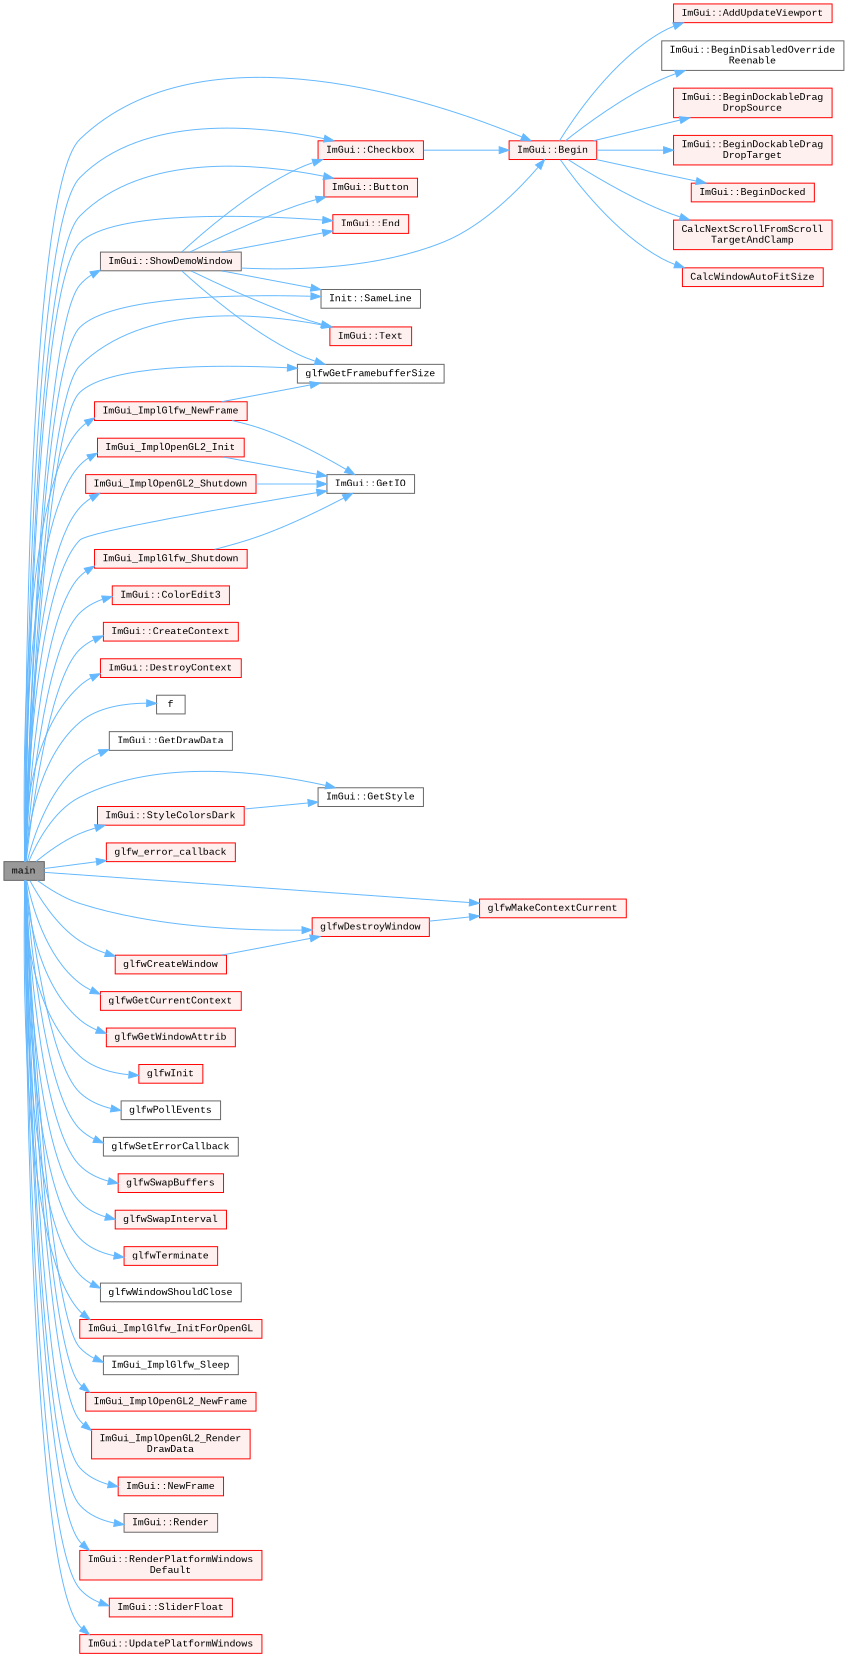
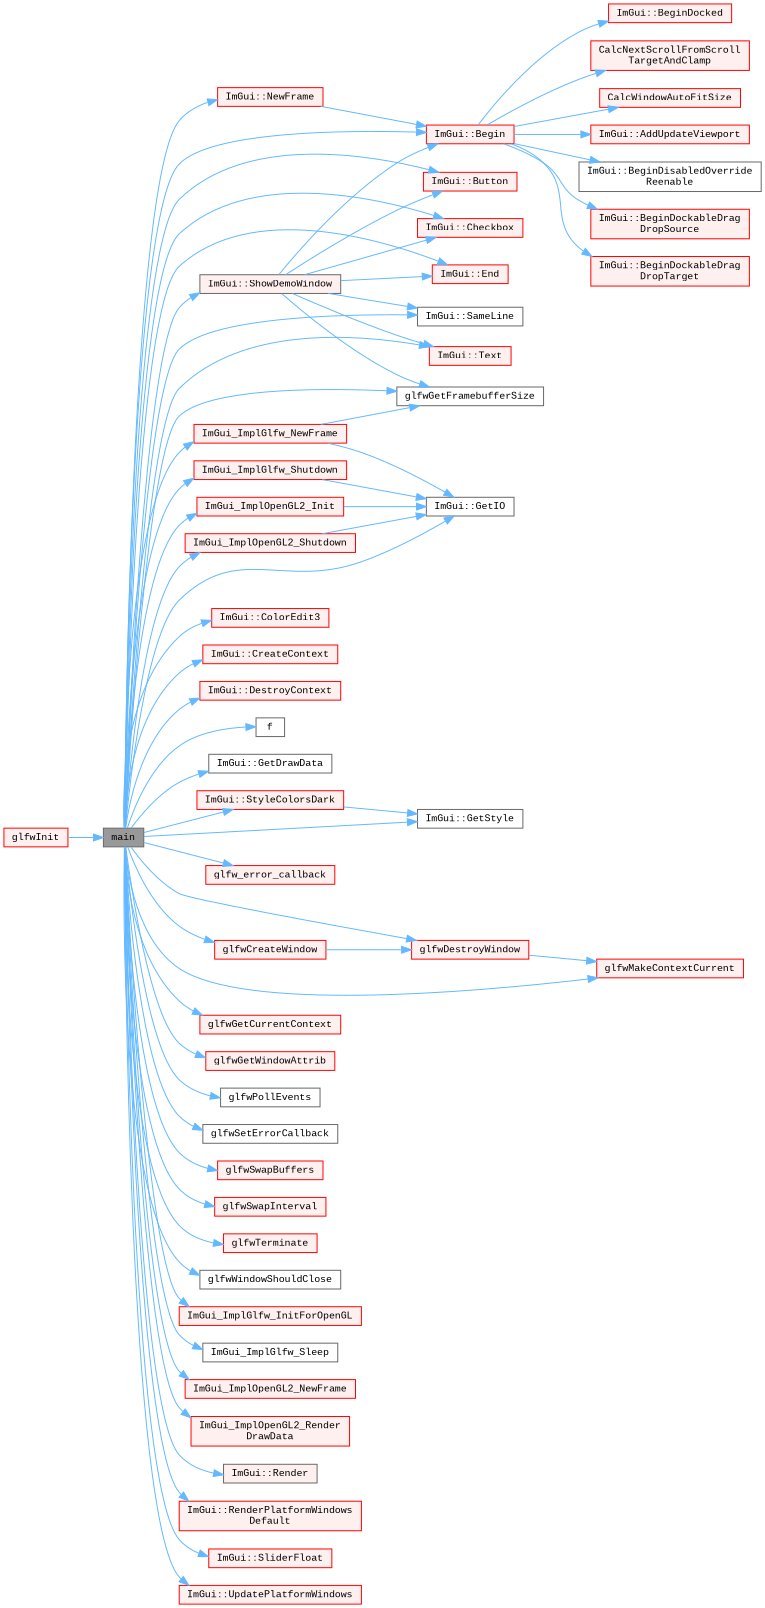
edge "ImGui::Checkbox" -> "ImGui::Begin": now "ImGui::NewFrame" -> "ImGui::Begin"
node "Init::SameLine": label "Init::SameLine" -> "ImGui::SameLine"
edge "main" -> "glfwInit": reversed
